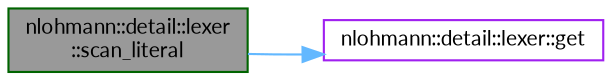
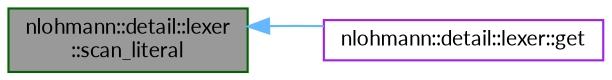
edge "nlohmann::detail::lexer ::scan_literal" -> "nlohmann::detail::lexer::get": reversed
